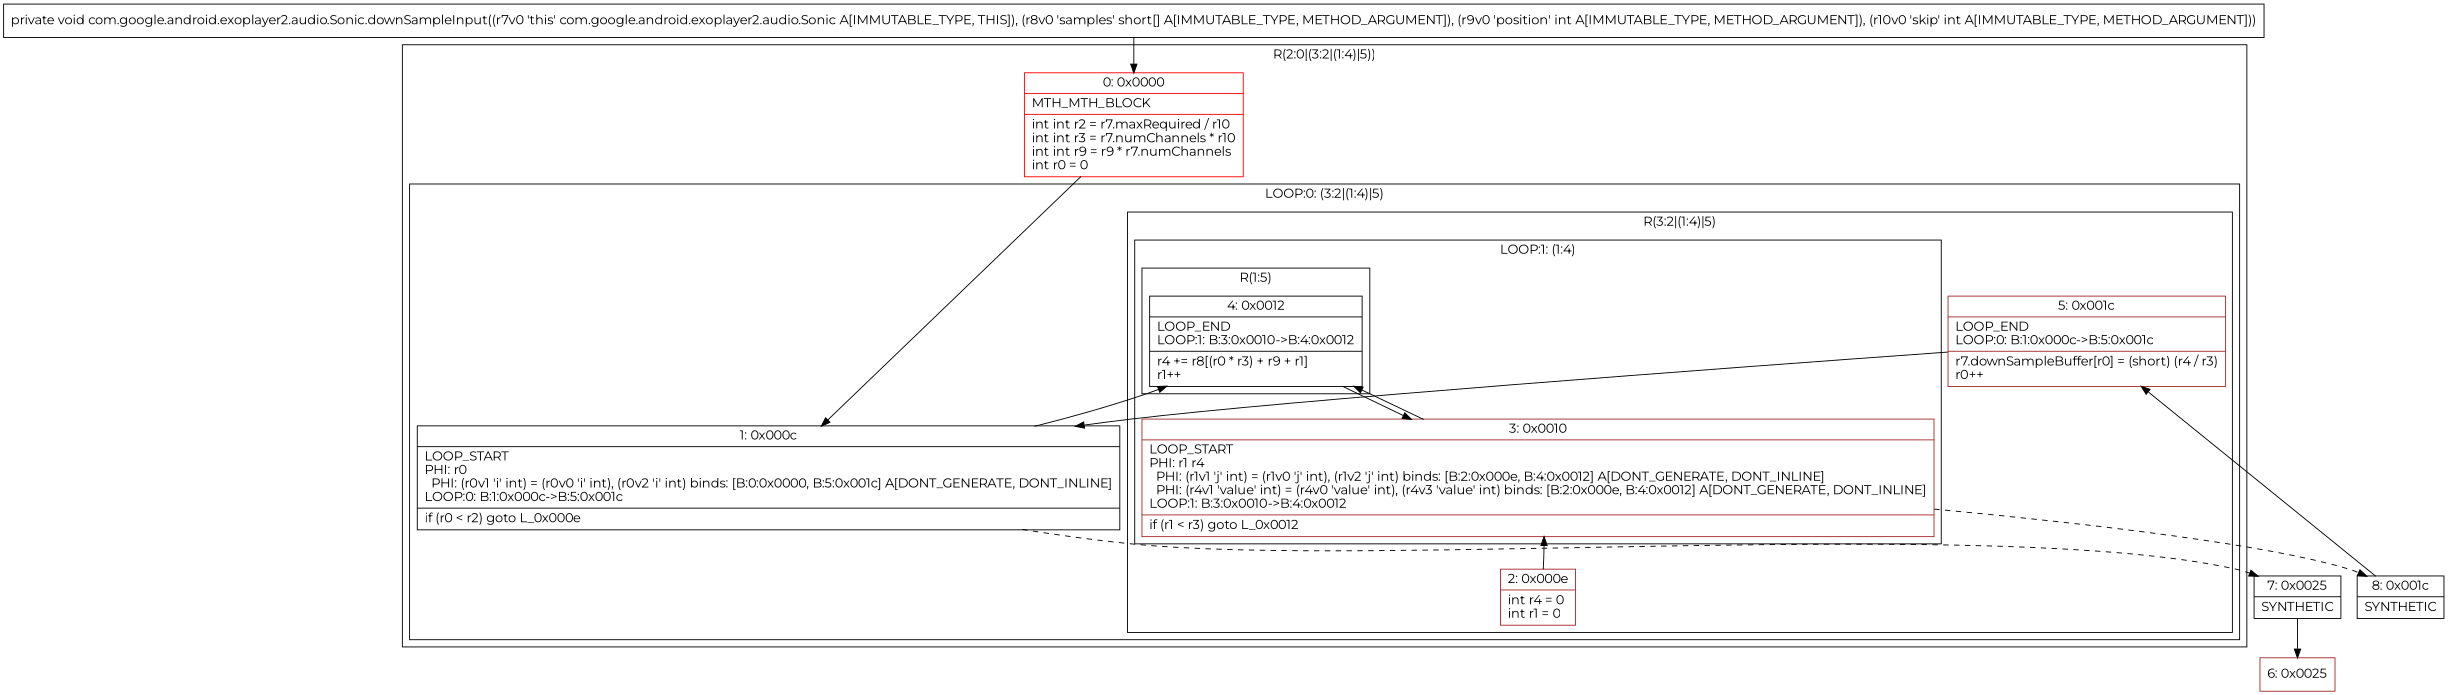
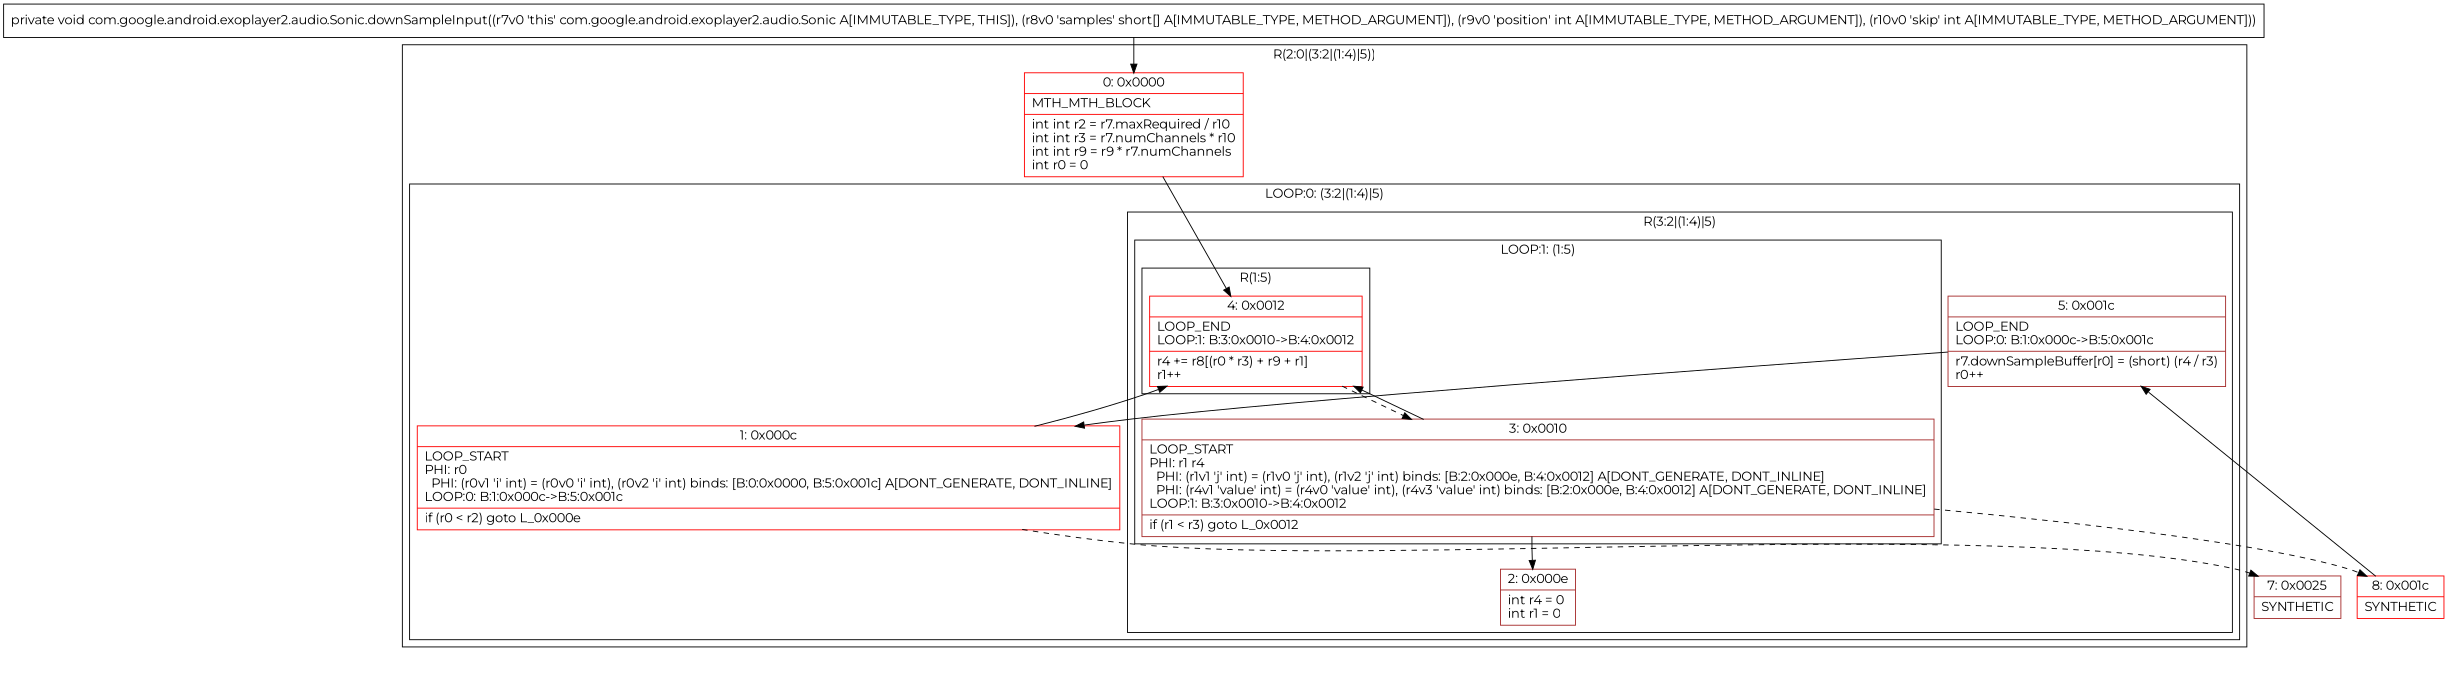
cluster "LOOP:1: (1:4)": label "LOOP:1: (1:4)" -> "LOOP:1: (1:5)"
edge "0: 0x0000" -> "1: 0x000c": now "0: 0x0000" -> "4: 0x0012"
node "4: 0x0012": color black -> red
edge "4: 0x0012" -> "3: 0x0010": style solid -> dashed
node "1: 0x000c": color black -> red
edge "2: 0x000e" -> "3: 0x0010": reversed
node "7: 0x0025": color black -> brown
node "8: 0x001c": color black -> red
node "6: 0x0025": removed
